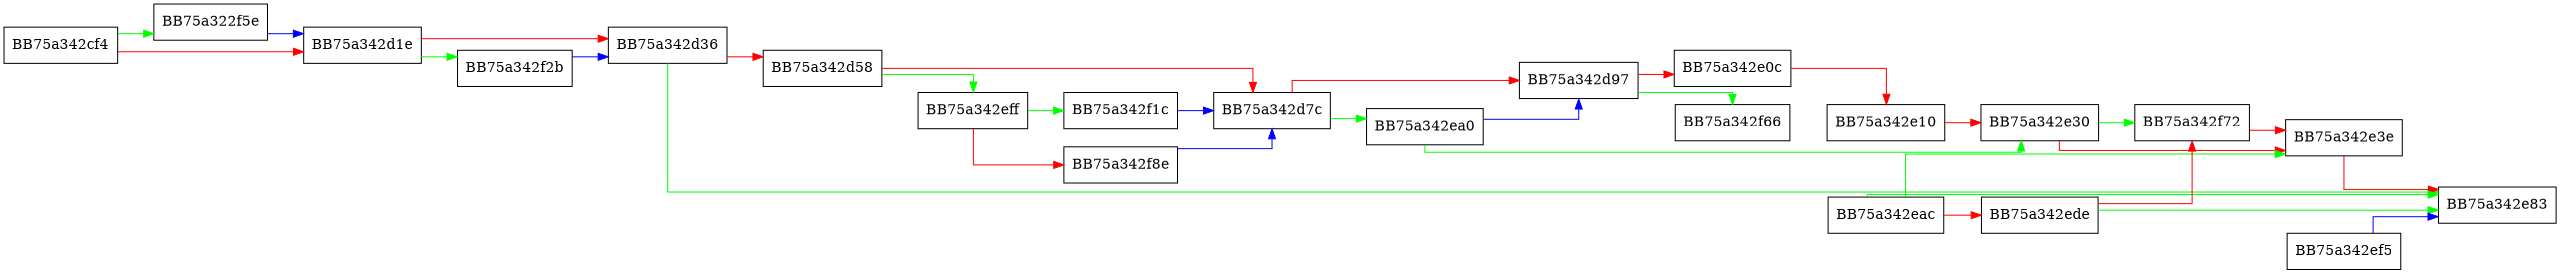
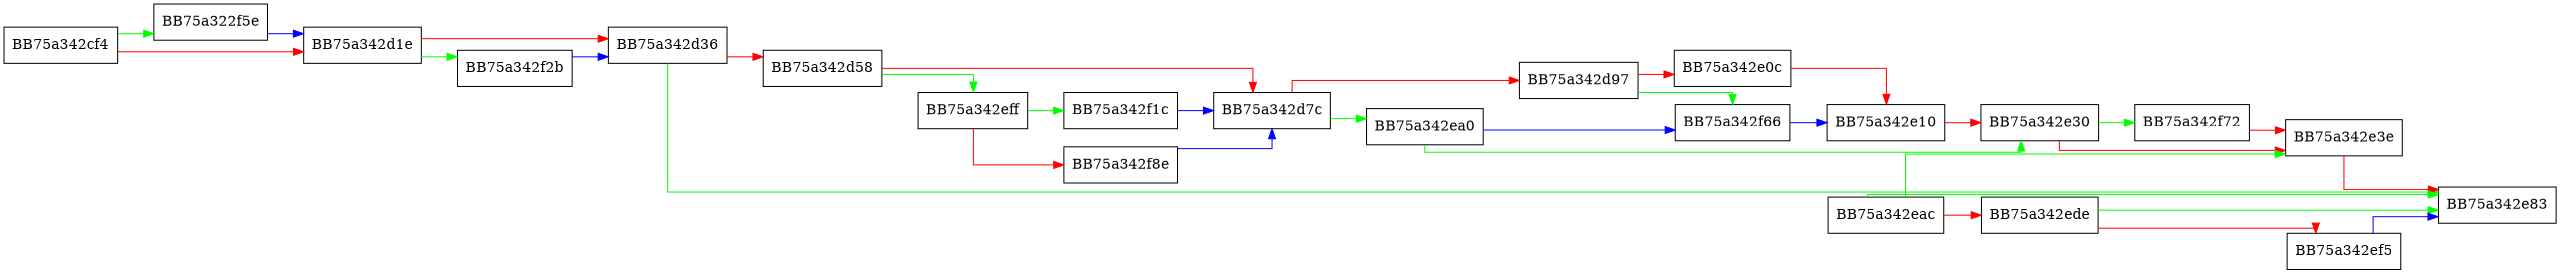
edge "BB75a342ea0" -> "BB75a342d97": now "BB75a342ea0" -> "BB75a342f66"
edge "BB75a342f66" -> "BB75a342e10": added
edge "BB75a342ede" -> "BB75a342f72": now "BB75a342ede" -> "BB75a342ef5"
